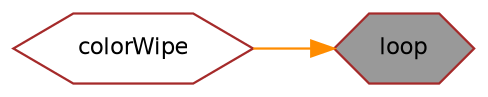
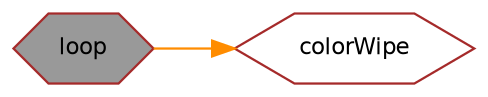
edge "colorWipe" -> "loop": reversed
